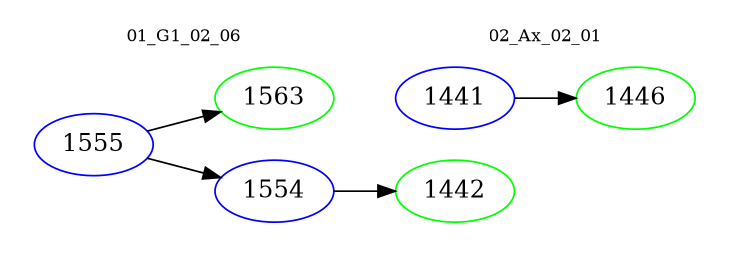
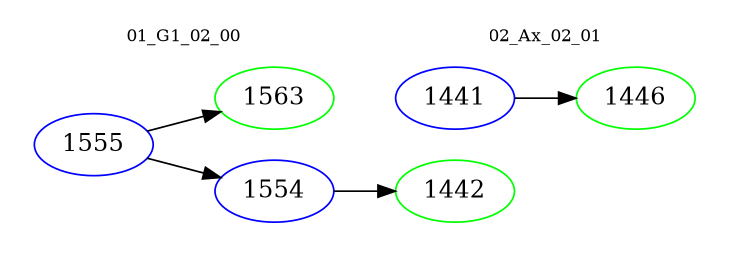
cluster "01_G1_02_06": label "01_G1_02_06" -> "01_G1_02_00"
